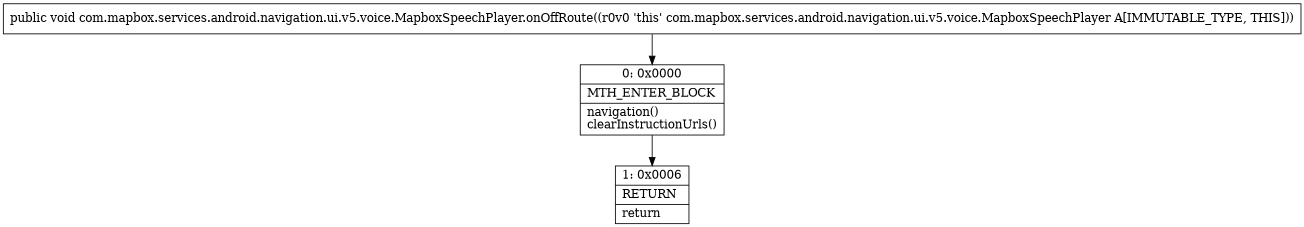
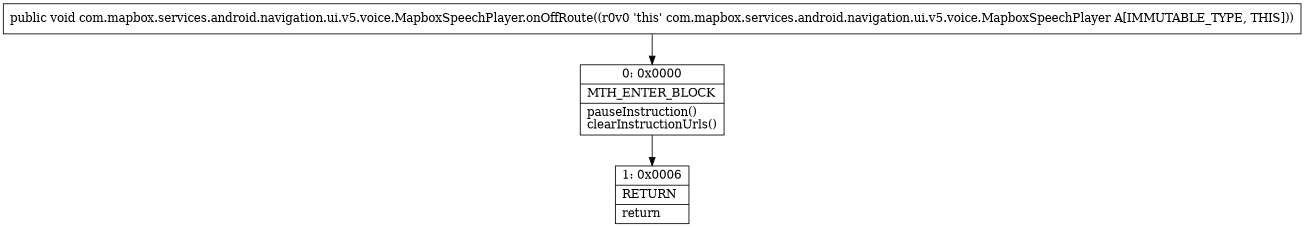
node "0: 0x0000": text "navigation()" -> "pauseInstruction()"
